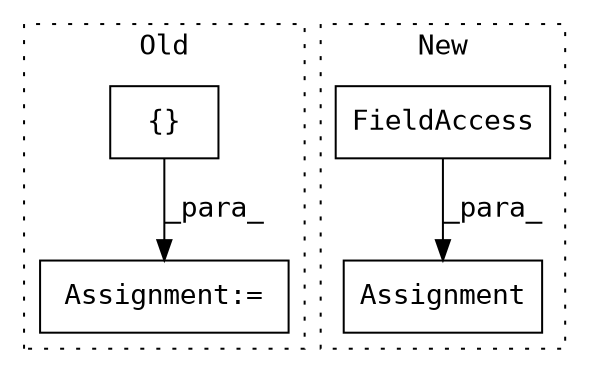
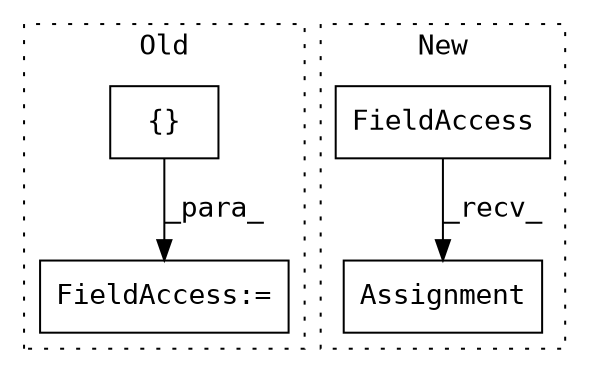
edge "FieldAccess" -> "Assignment": label "_para_" -> "_recv_"
node "Assignment:=": label "Assignment:=" -> "FieldAccess:="
